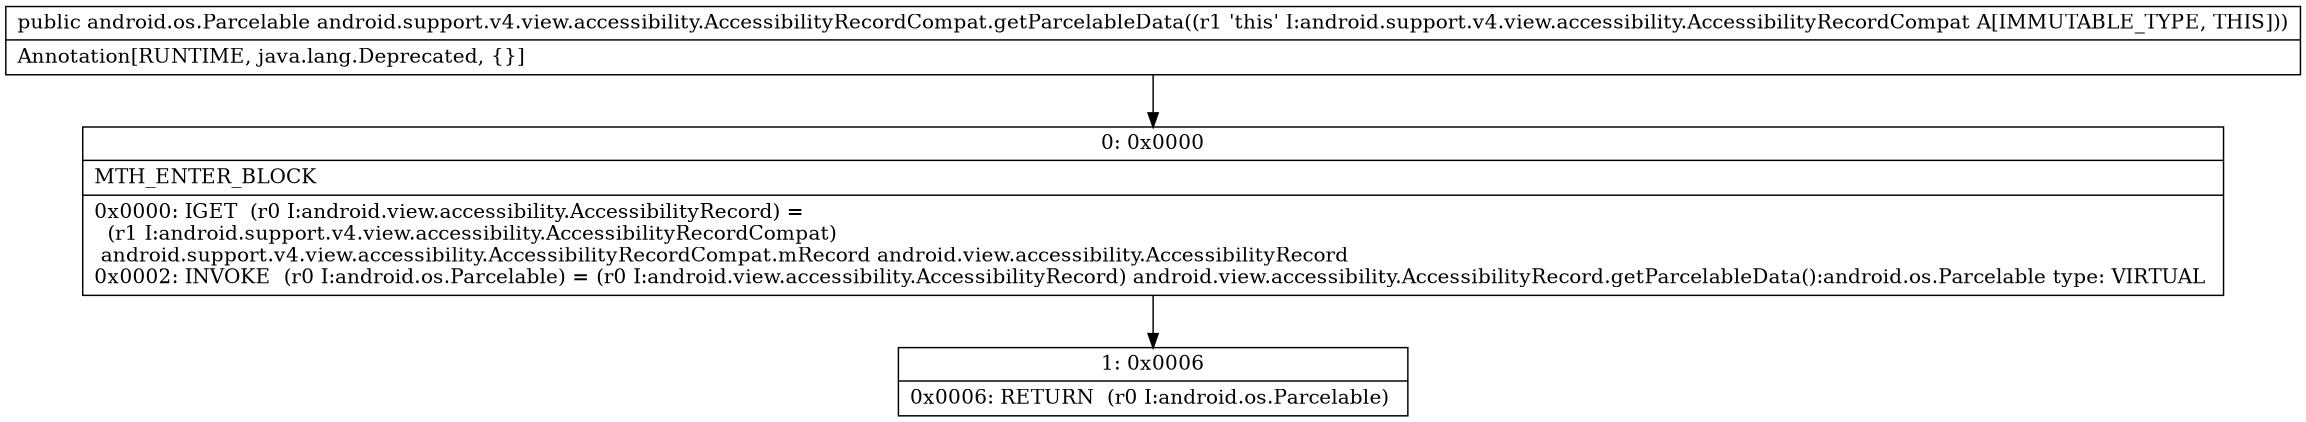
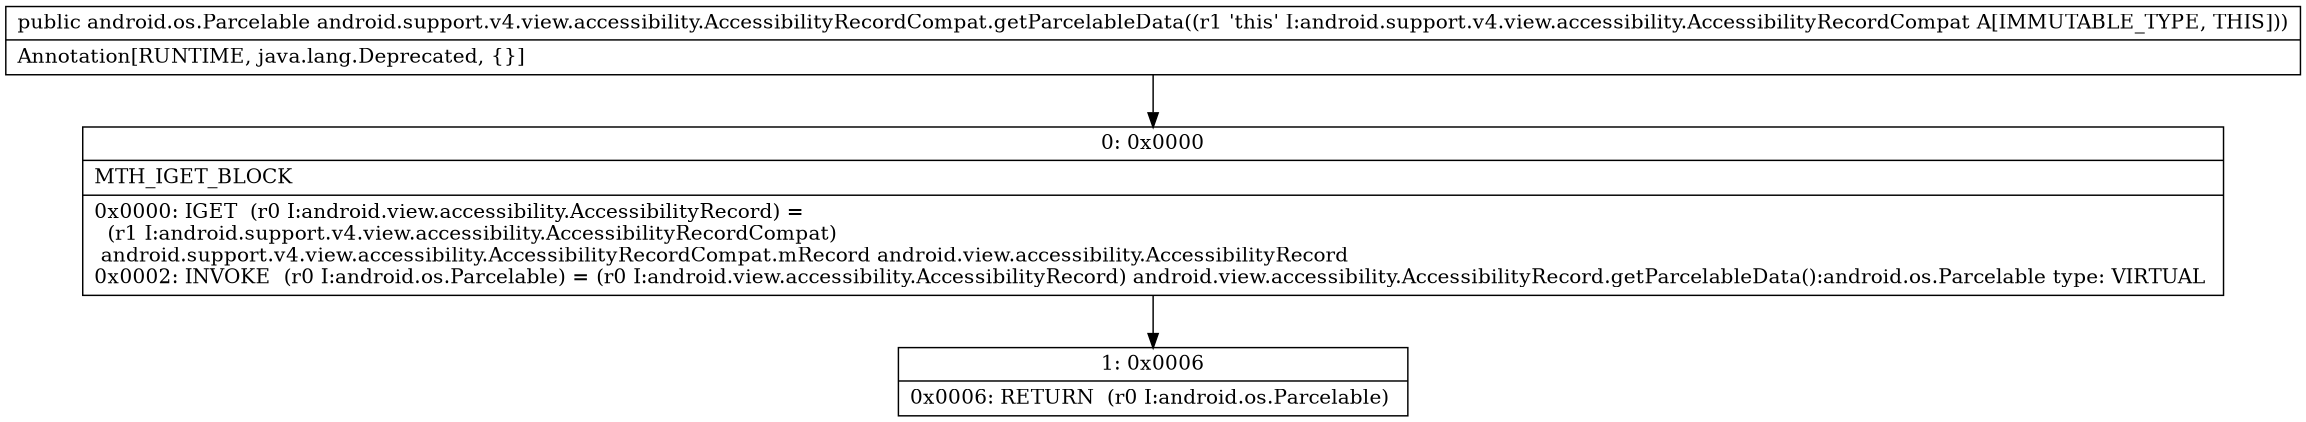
node "0: 0x0000": text "MTH_ENTER_BLOCK" -> "MTH_IGET_BLOCK"
